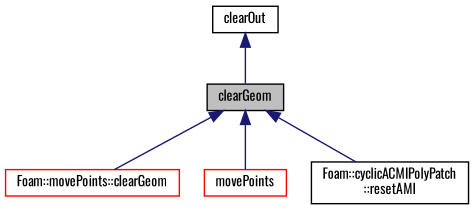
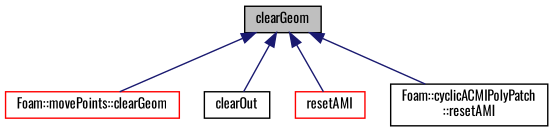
edge "clearGeom" -> "clearOut": reversed
node "movePoints": label "movePoints" -> "resetAMI"
